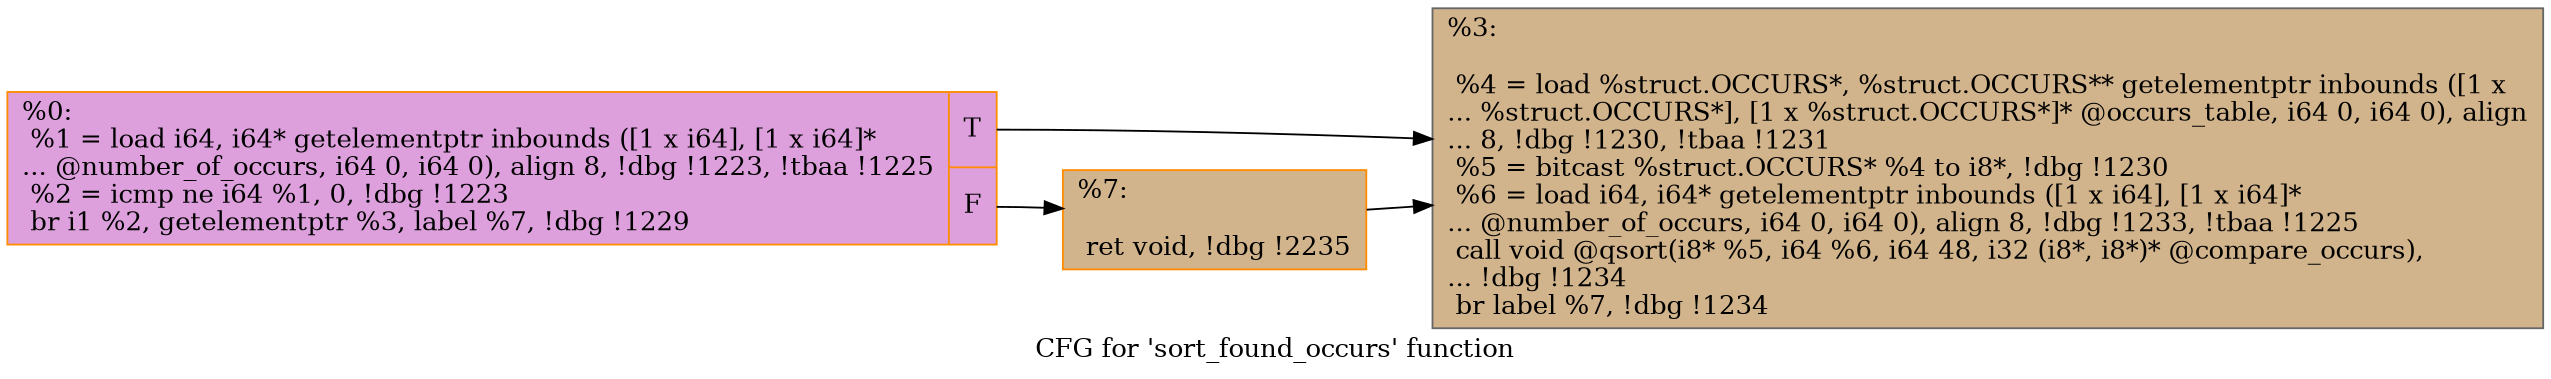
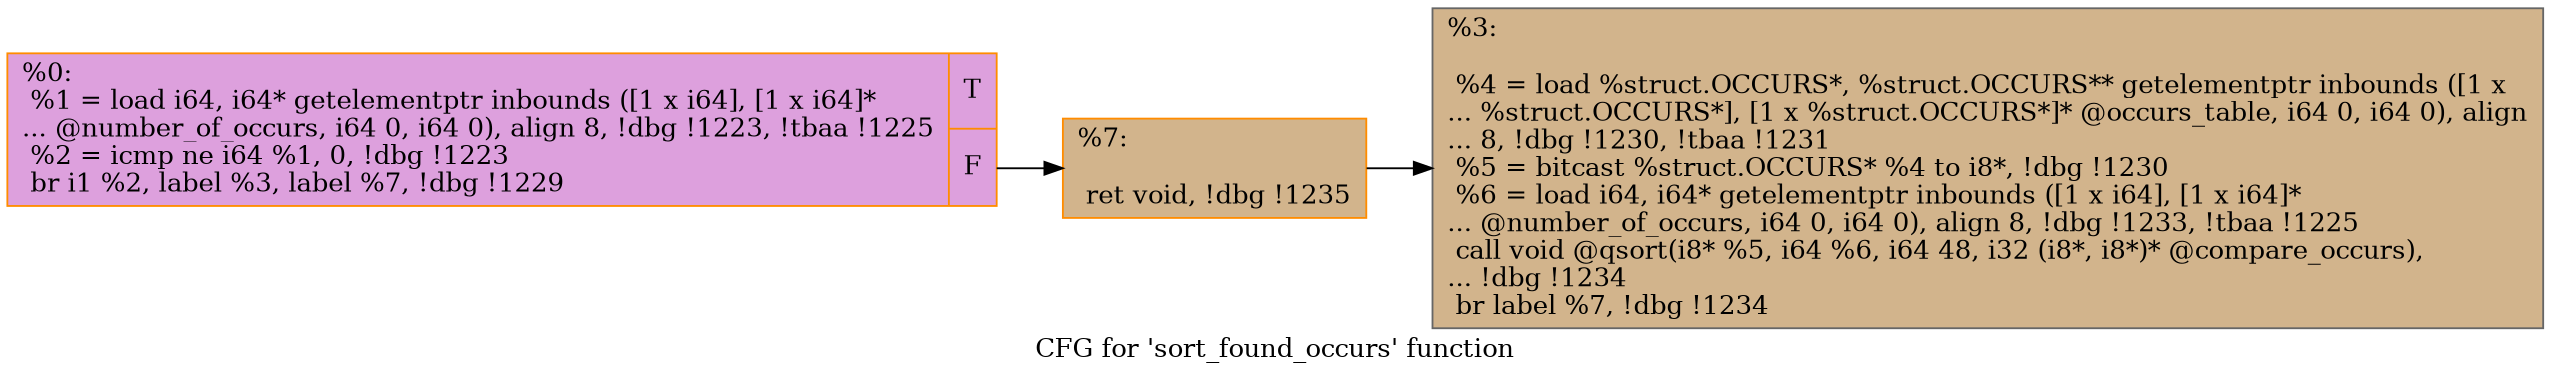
edge "%0:" -> "%3:": removed
node "%0:": text "br i1 %2, getelementptr %3, label %7, !dbg !1229" -> "br i1 %2, label %3, label %7, !dbg !1229"
node "%7:": text "ret void, !dbg !2235" -> "ret void, !dbg !1235"
